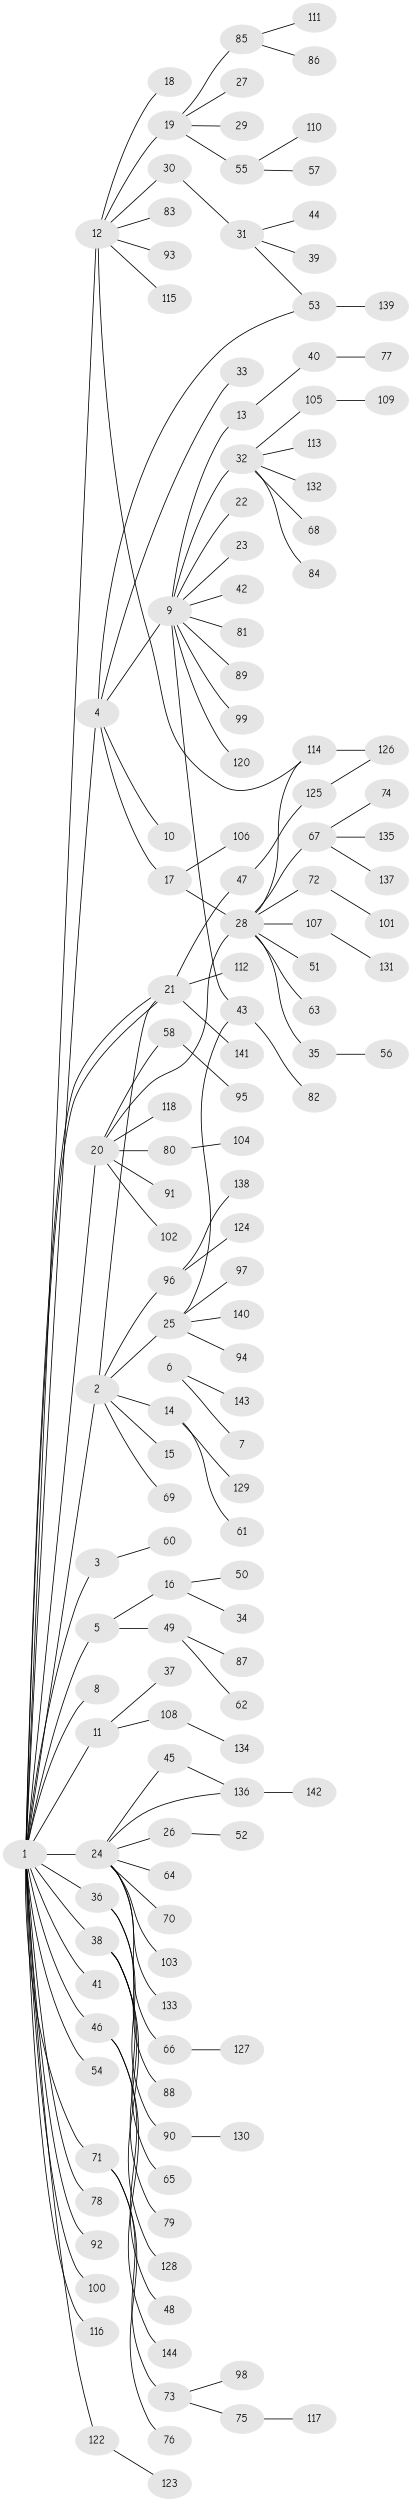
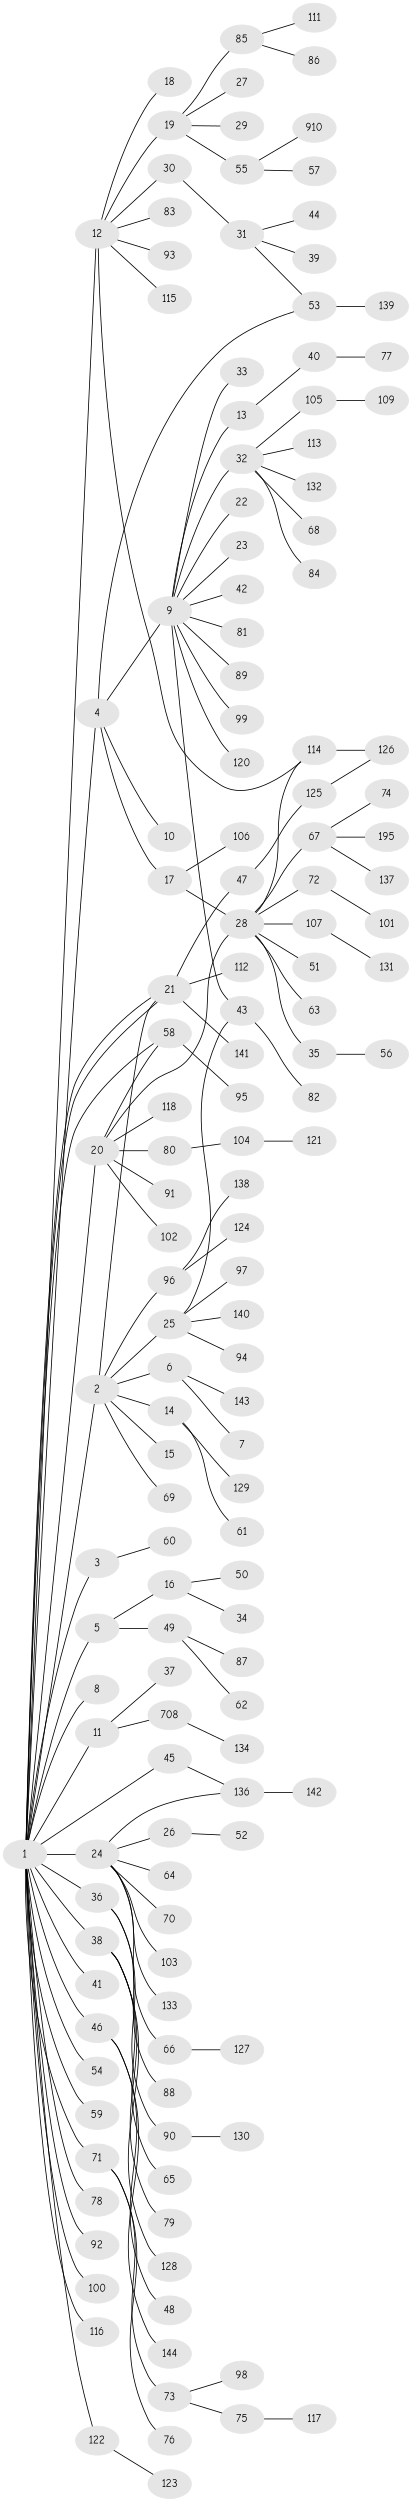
node "110": label "110" -> "910"
edge "33" -- "4": now "33" -- "9"
node "135": label "135" -> "195"
node "121": added
edge "6" -- "2": added
edge "58" -- "1": added
node "108": label "108" -> "708"
edge "45" -- "24": now "45" -- "1"
node "59": added
